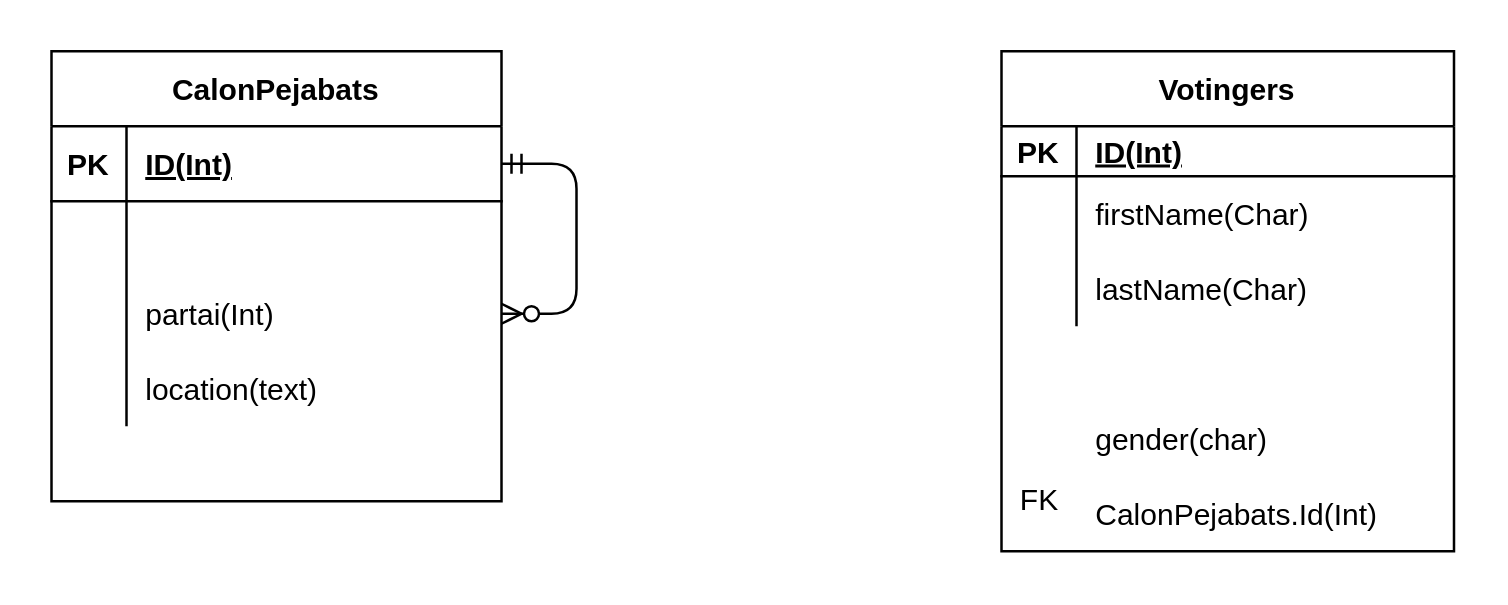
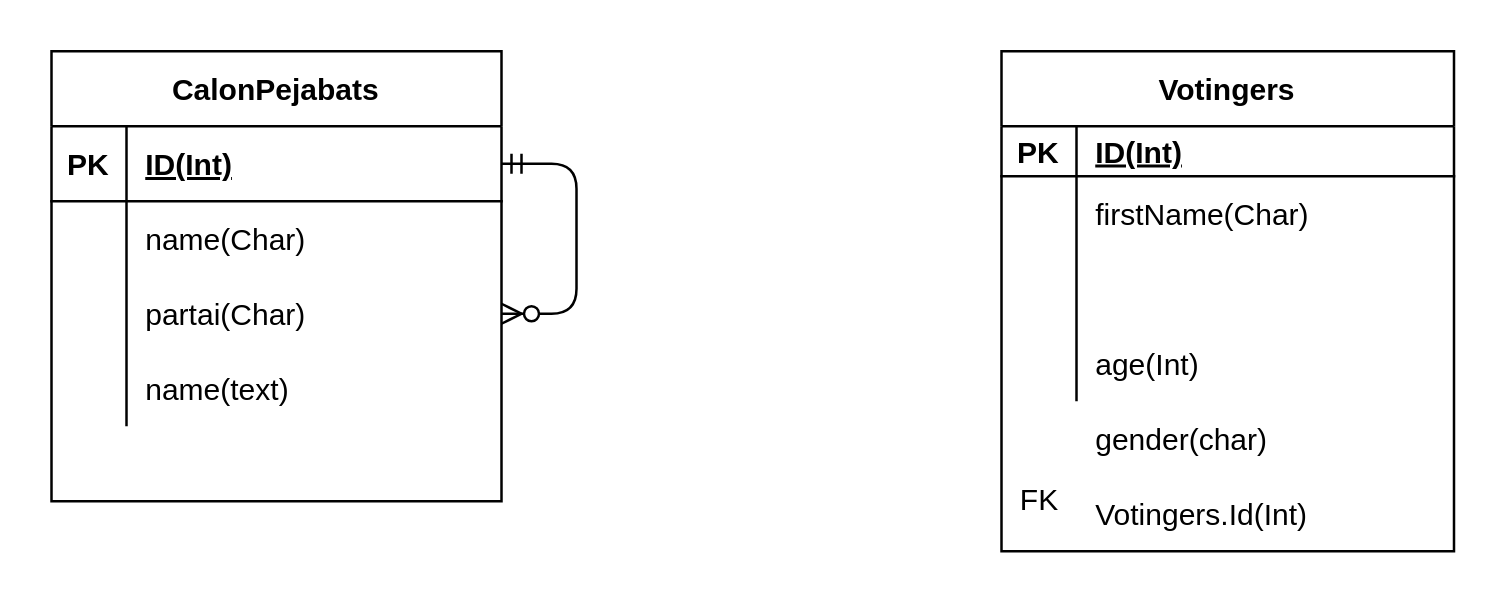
node "name(Char)": added
node "lastName(Char)": removed
node "partai(Int)": label "partai(Int)" -> "partai(Char)"
node "age(Int)": added
node "location(text)": label "location(text)" -> "name(text)"
node "CalonPejabats.Id(Int)": label "CalonPejabats.Id(Int)" -> "Votingers.Id(Int)"
